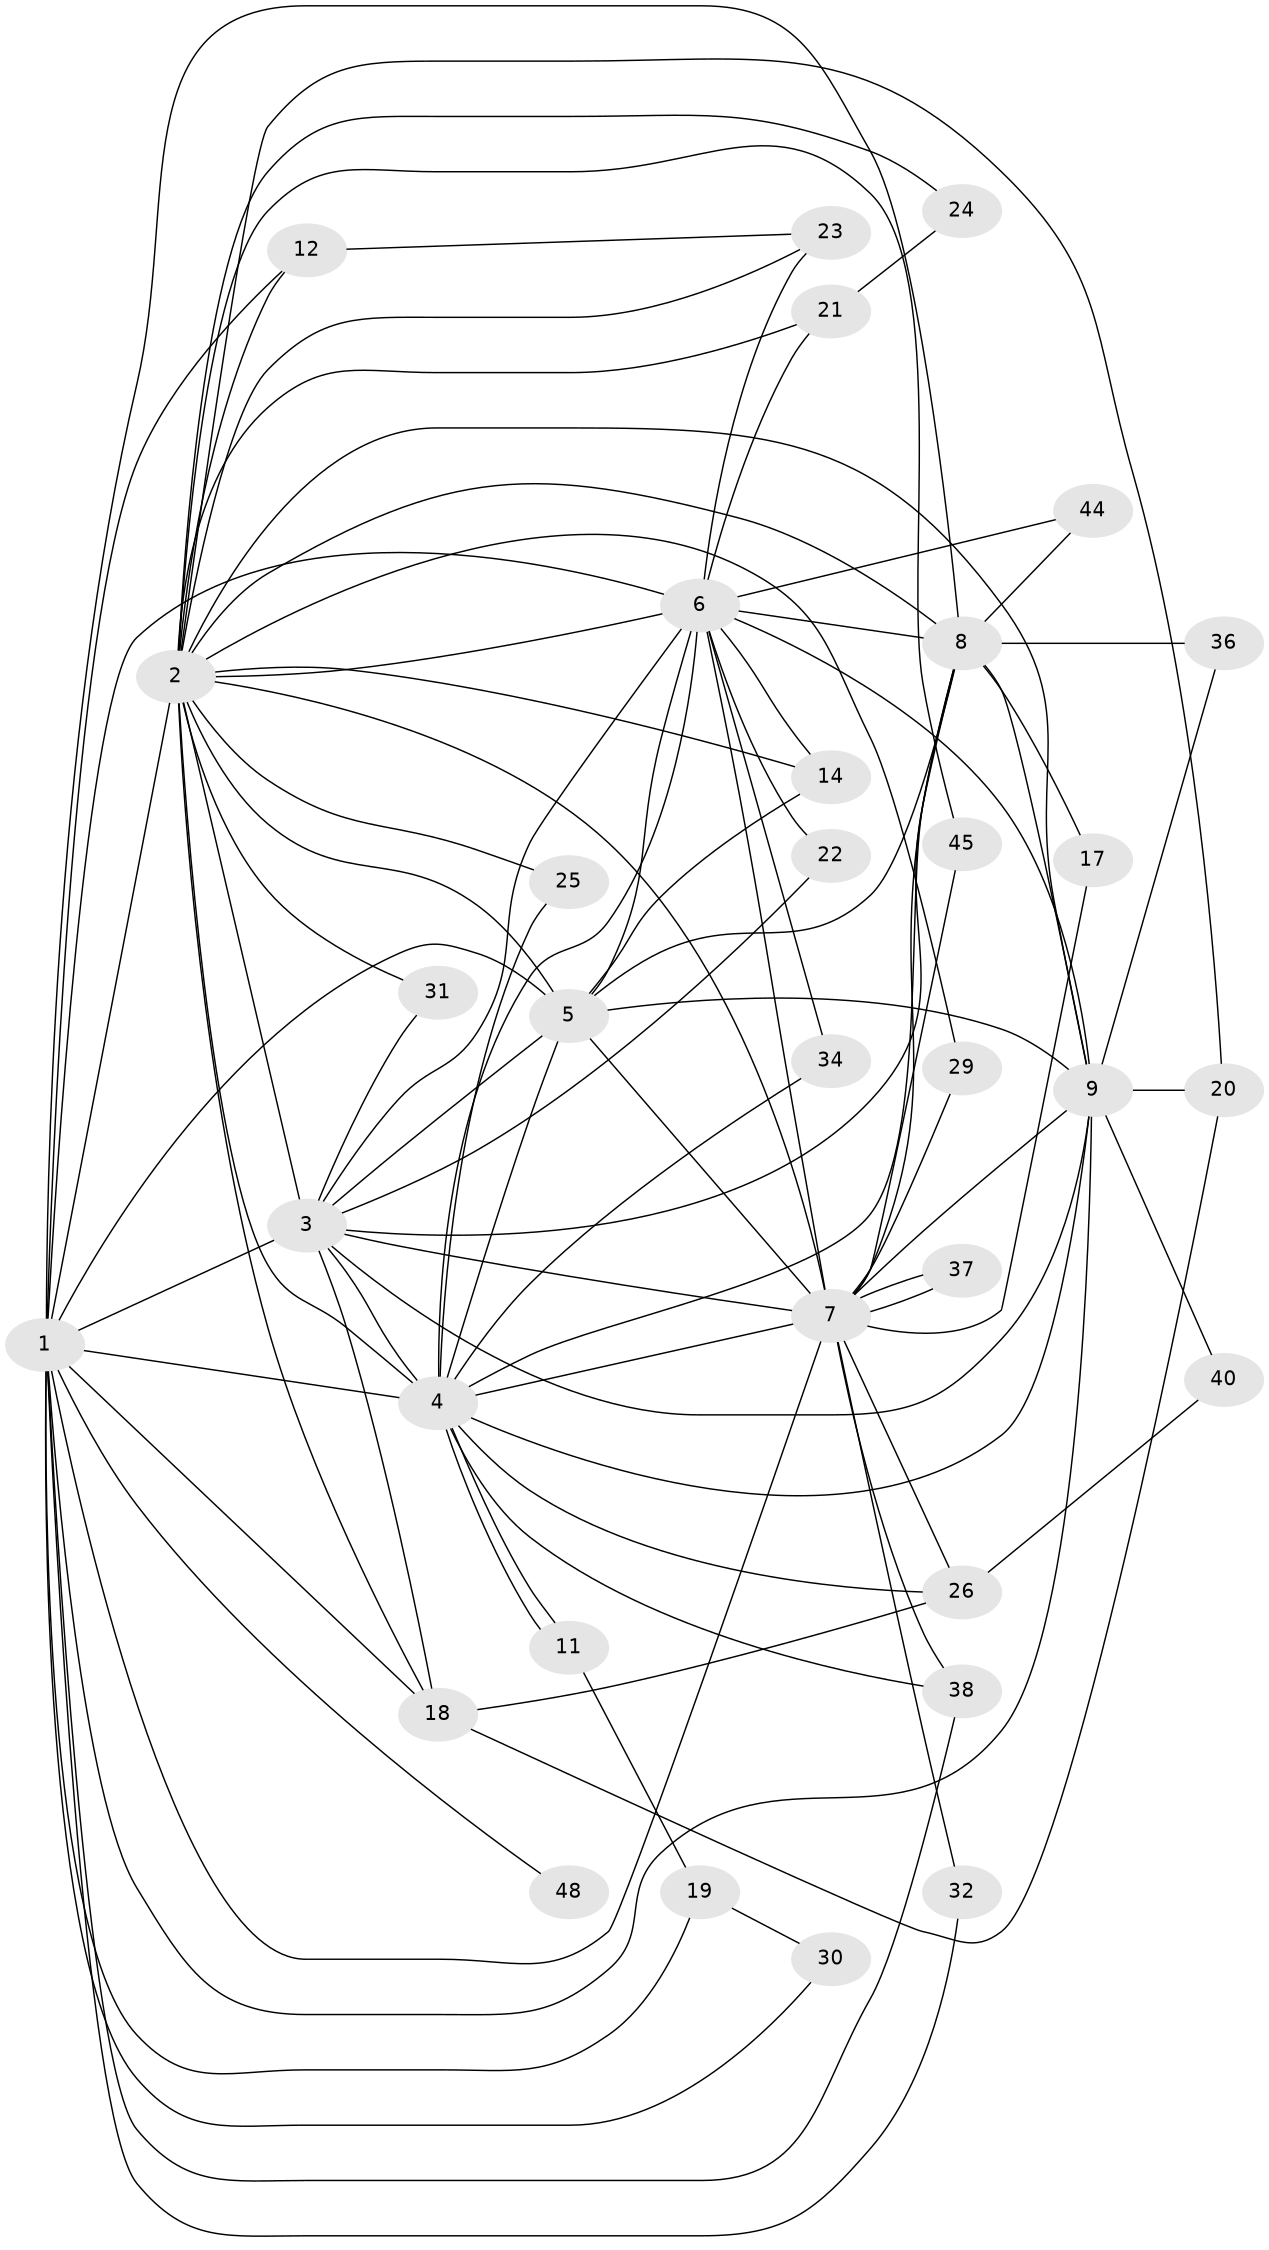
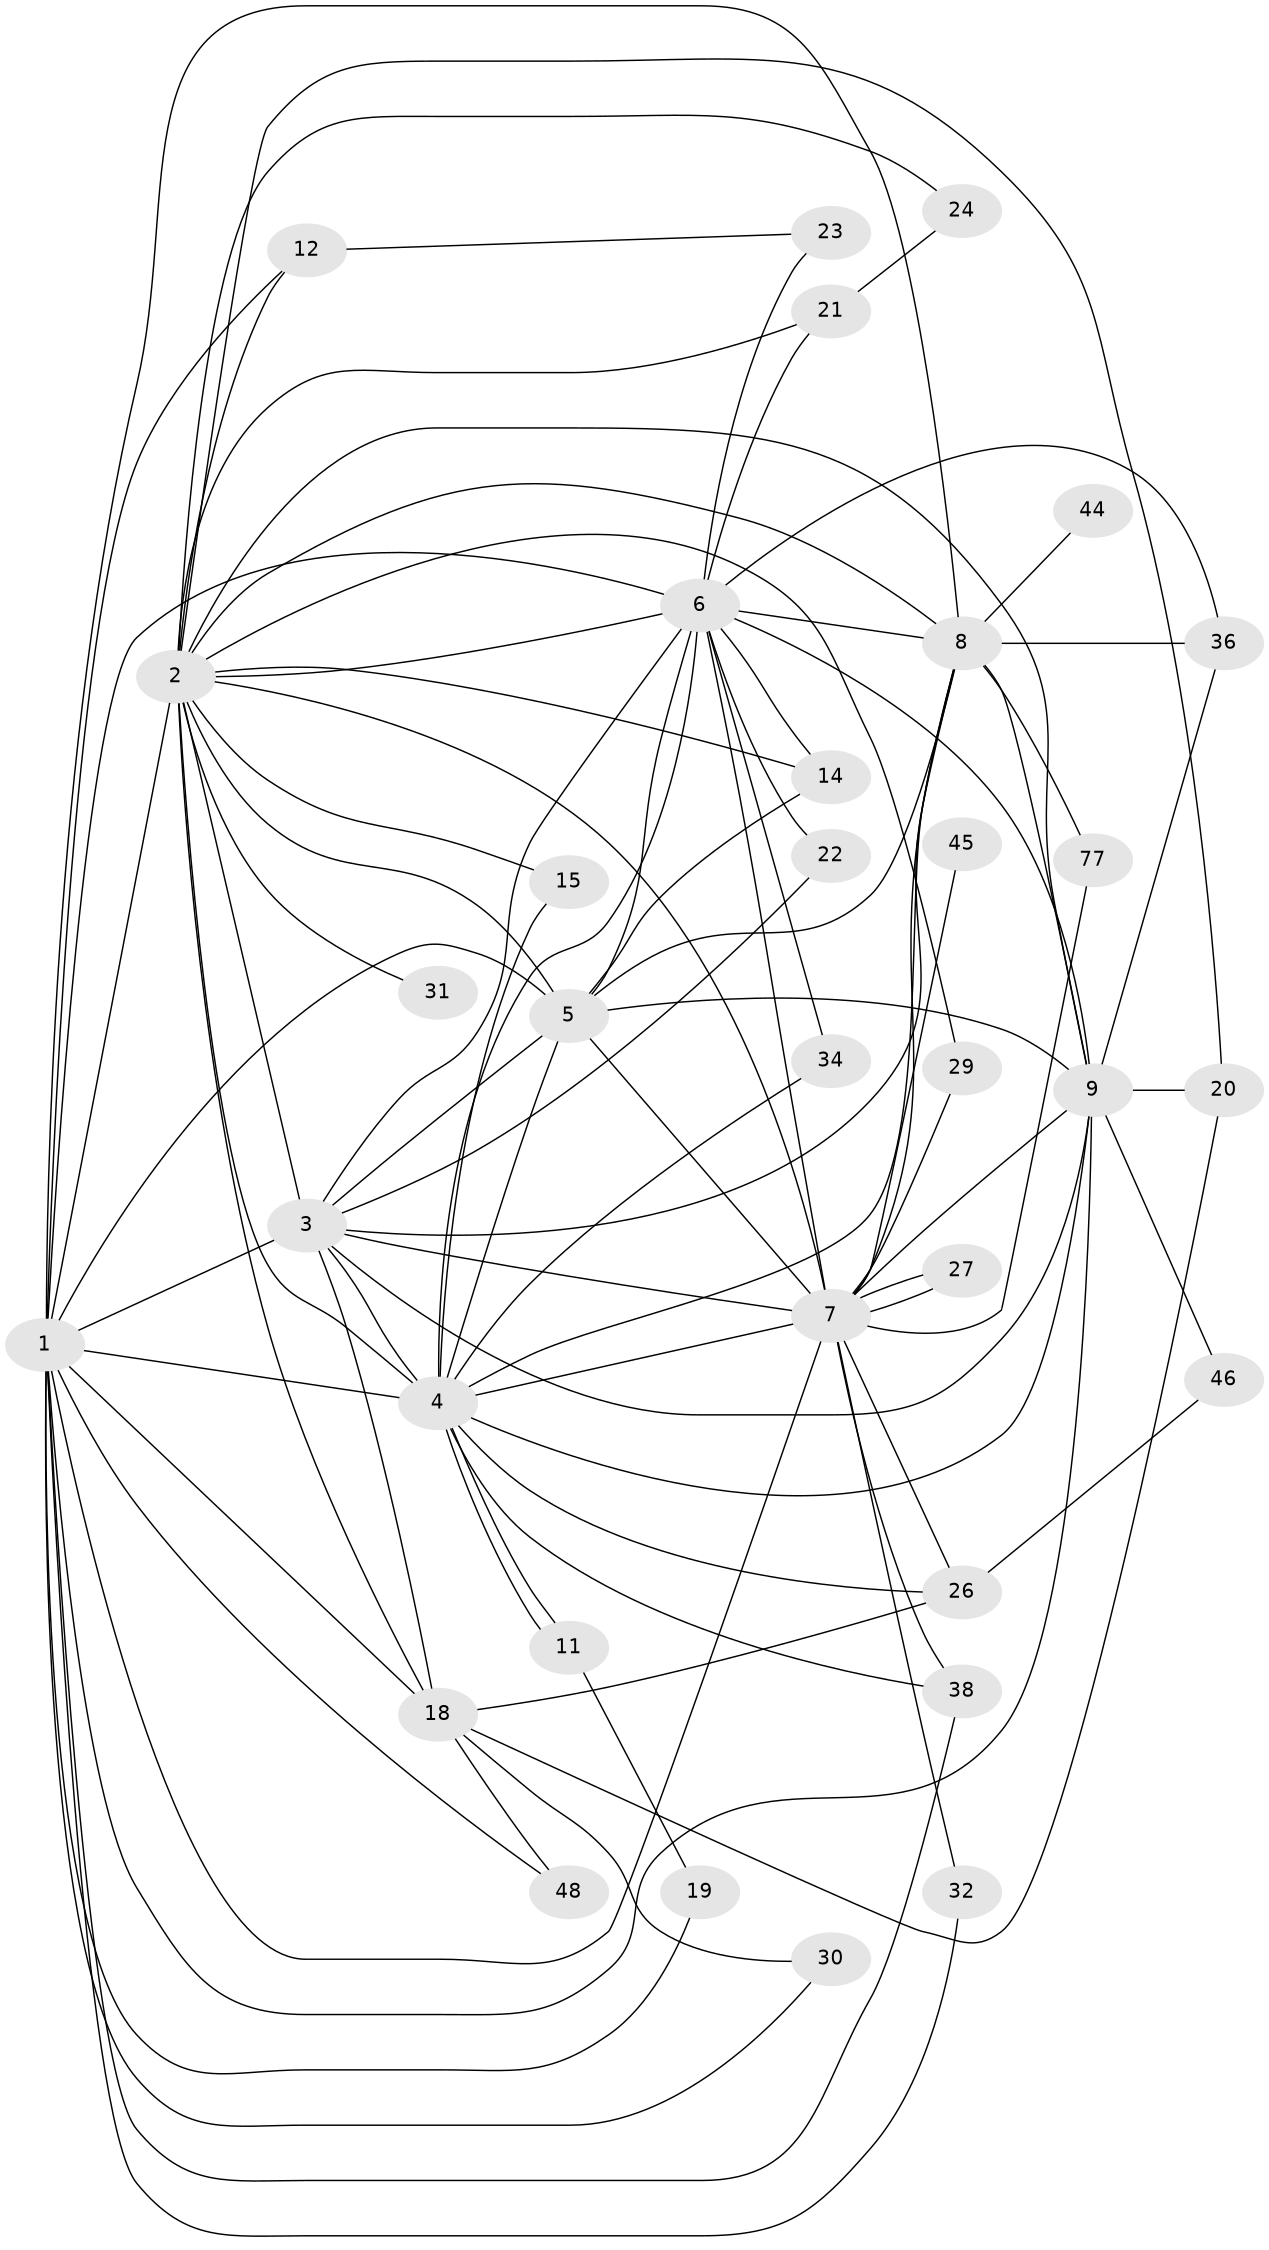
edge "2" -- "45": removed
edge "23" -- "2": removed
edge "44" -- "6": now "36" -- "6"
node "17": label "17" -> "77"
node "25": label "25" -> "15"
edge "31" -- "3": removed
node "37": label "37" -> "27"
node "40": label "40" -> "46"
edge "18" -- "48": added
edge "19" -- "30": now "18" -- "30"
